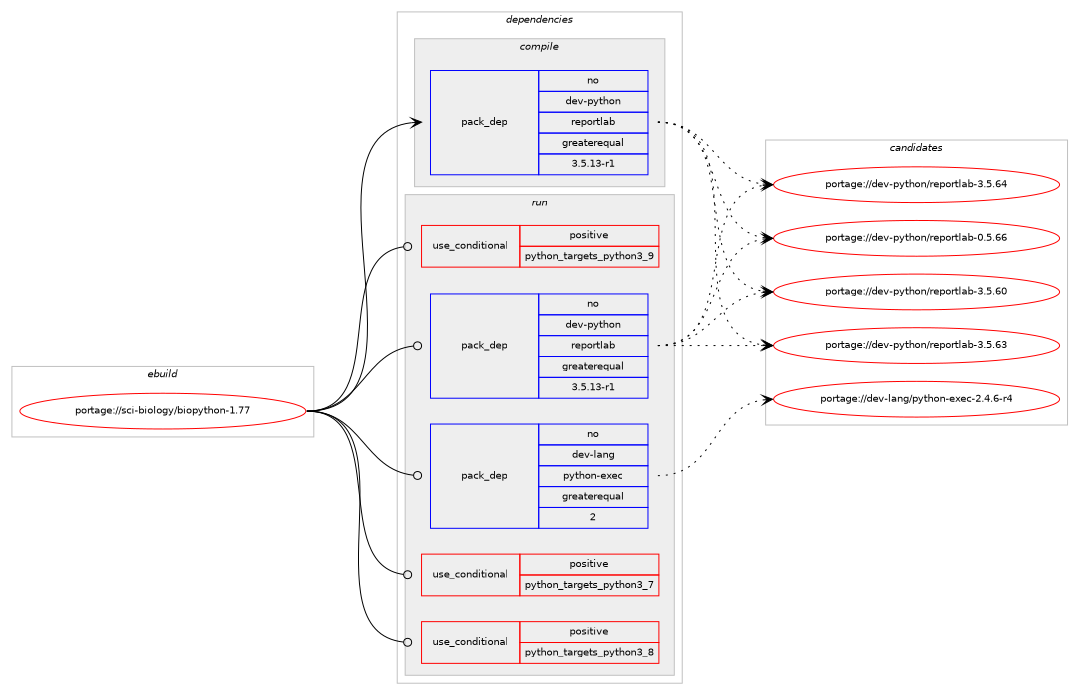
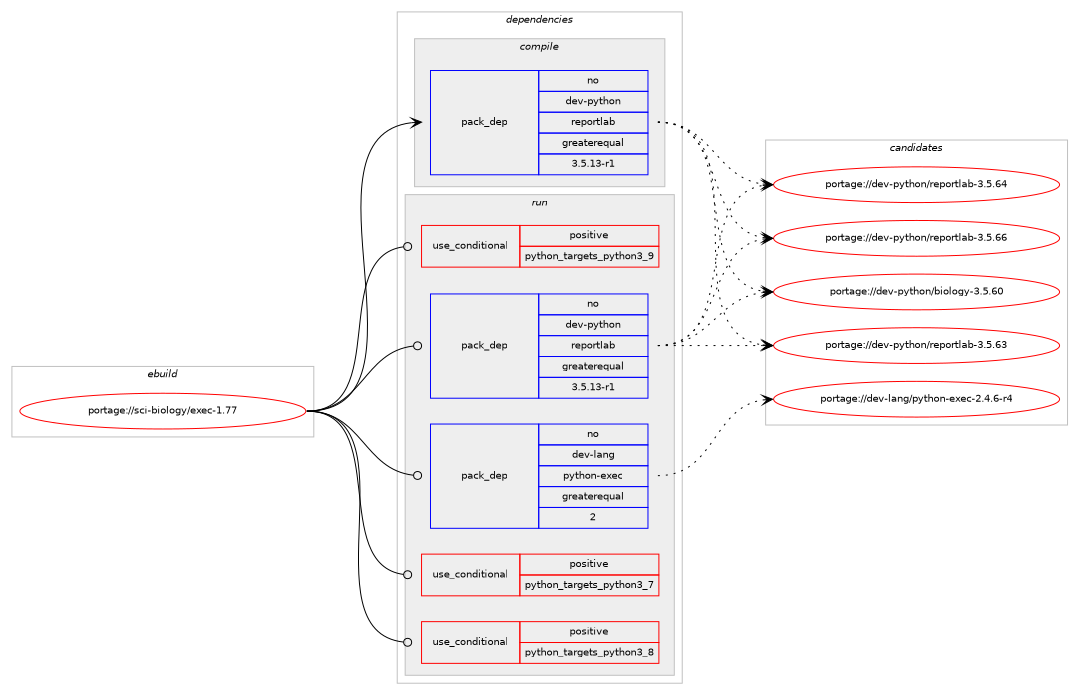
node "portage://dev-python/reportlab-0.5.66": label "portage://dev-python/reportlab-0.5.66" -> "portage://dev-python/reportlab-3.5.66"
node "portage://dev-python/reportlab-3.5.60": label "portage://dev-python/reportlab-3.5.60" -> "portage://dev-python/biology-3.5.60"
node "portage://sci-biology/biopython-1.77": label "portage://sci-biology/biopython-1.77" -> "portage://sci-biology/exec-1.77"
